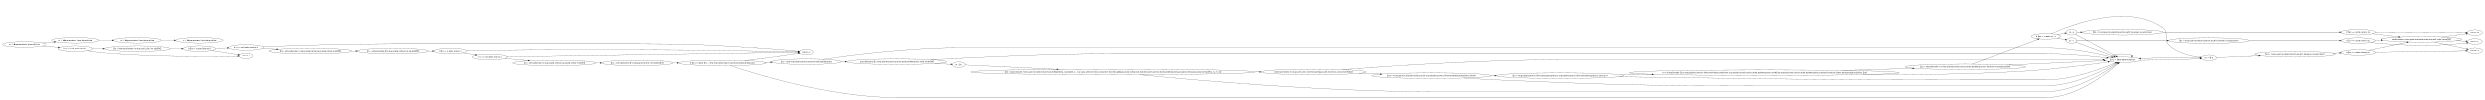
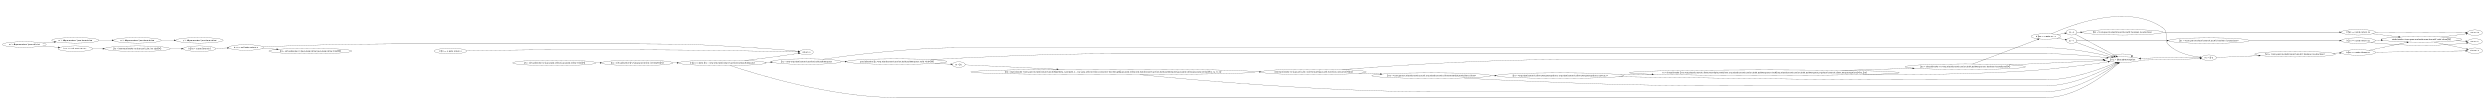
node "$i1 = virtualinvoke $r2.<java.lang.String: int length()>()": removed
node "return 1": removed
node "if r3 == null goto return 0": removed
